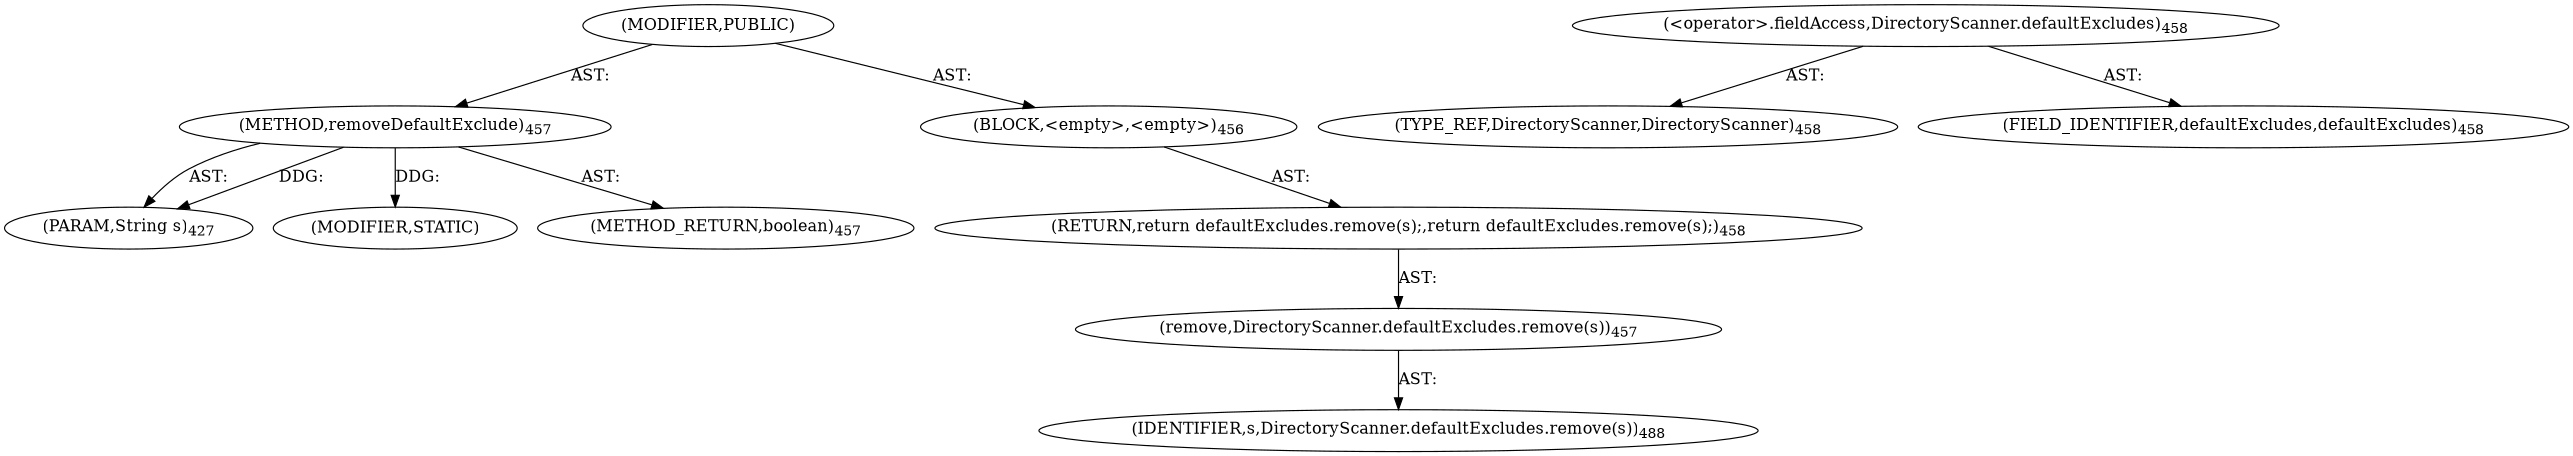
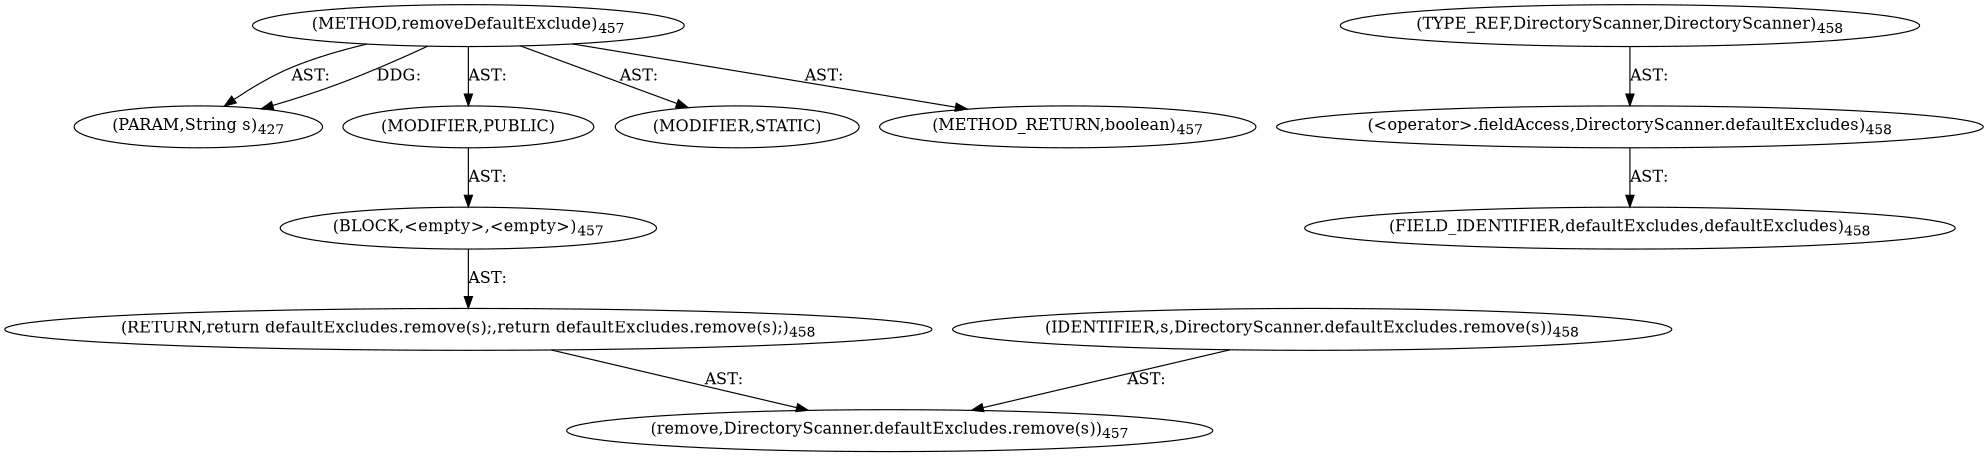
edge "(MODIFIER,PUBLIC)" -> "(METHOD,removeDefaultExclude)": reversed
edge "(<operator>.fieldAccess,DirectoryScanner.defaultExcludes)" -> "(TYPE_REF,DirectoryScanner,DirectoryScanner)": reversed
node "(BLOCK,<empty>,<empty>)": text "456" -> "457"
edge "(METHOD,removeDefaultExclude)" -> "(MODIFIER,STATIC)": label "DDG: " -> "AST: "
edge "(remove,DirectoryScanner.defaultExcludes.remove(s))" -> "(IDENTIFIER,s,DirectoryScanner.defaultExcludes.remove(s))": reversed
node "(IDENTIFIER,s,DirectoryScanner.defaultExcludes.remove(s))": text "488" -> "458"
